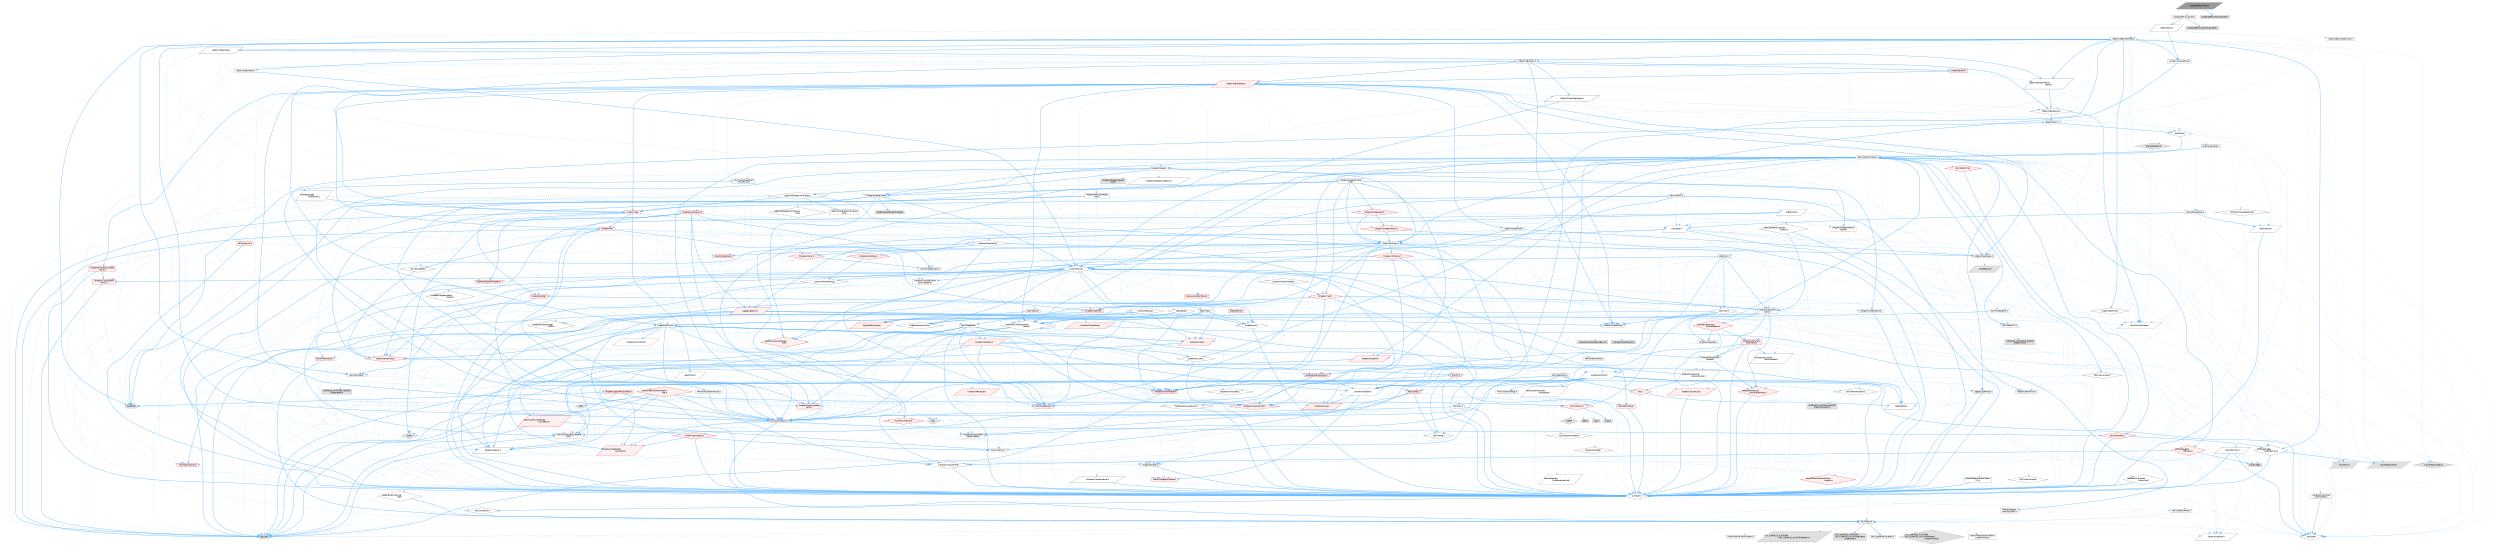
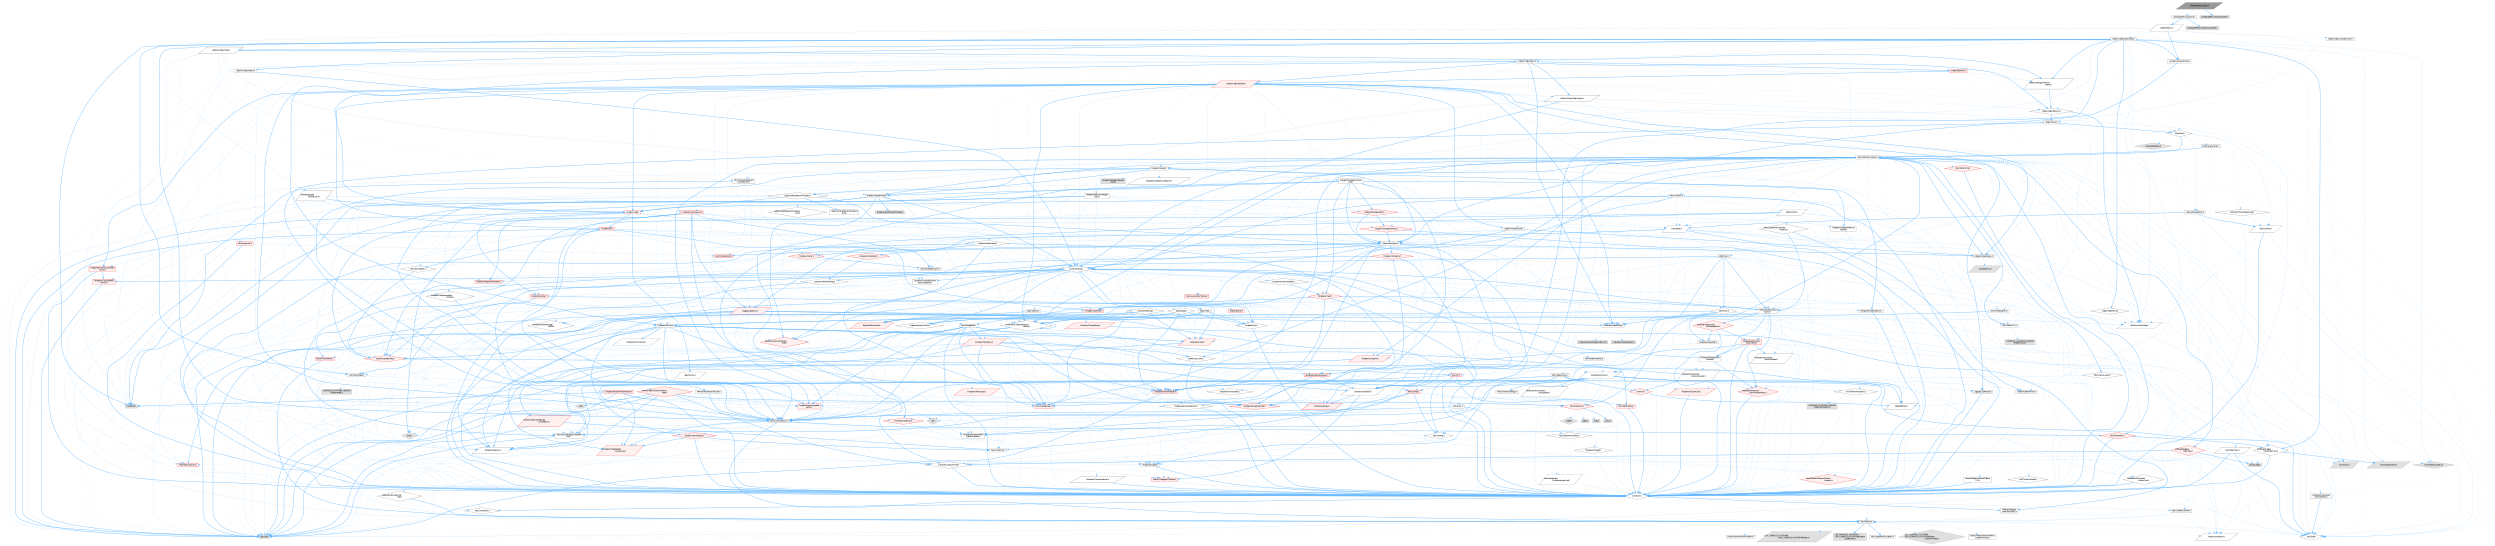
node "Templates/LargeWorldCoordinates.h": label "Templates/LargeWorldCoordinates.h" -> "Templates/SharedPointerInternals.h"
node "Trace.h": label "Trace.h" -> "CoreFwd.h"
edge "CoreTypes.h" -> "ProfilingDebugging /UMemoryDefines.h": added
